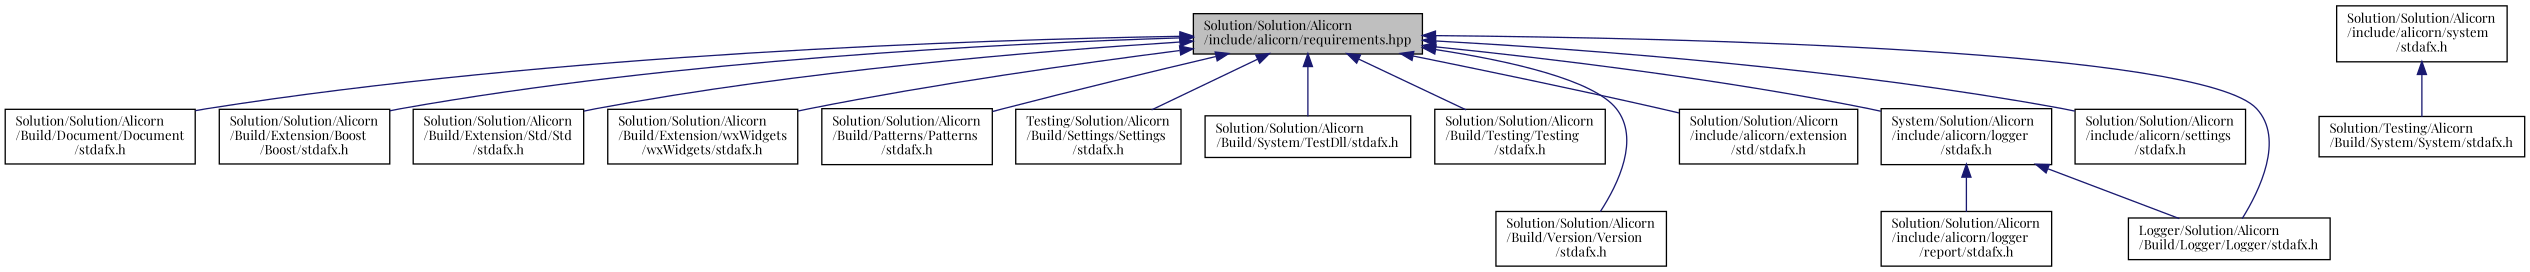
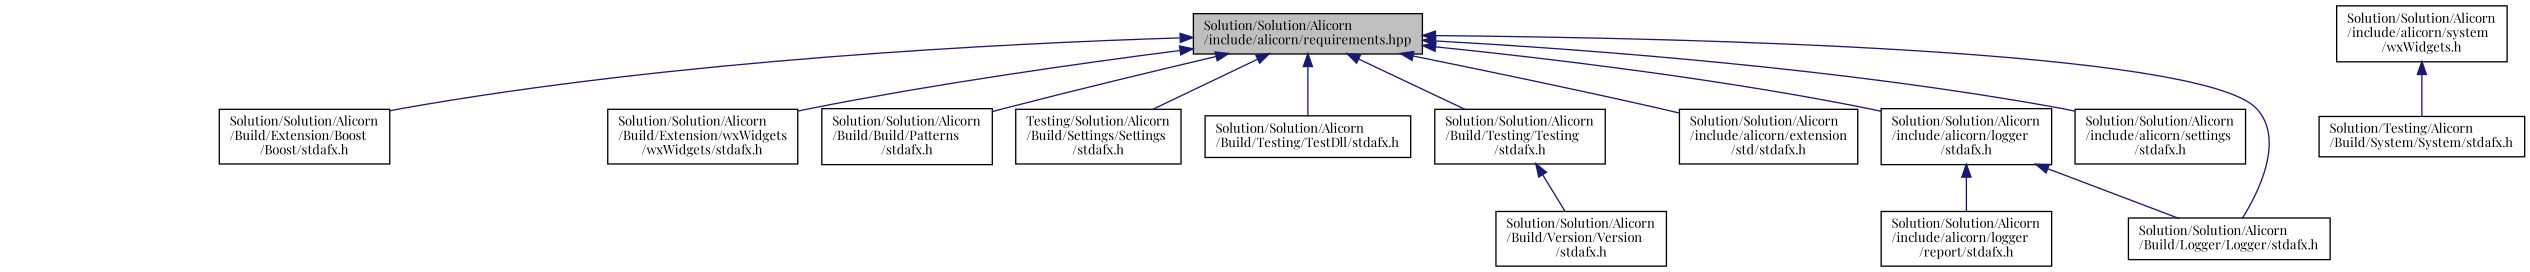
node "Solution/Solution/Alicorn /include/alicorn/system /stdafx.h": label "Solution/Solution/Alicorn /include/alicorn/system /stdafx.h" -> "Solution/Solution/Alicorn /include/alicorn/system /wxWidgets.h"
edge "Solution/Solution/Alicorn /Build/Version/Version /stdafx.h" -> "Solution/Solution/Alicorn /include/alicorn/requirements.hpp": now "Solution/Solution/Alicorn /Build/Version/Version /stdafx.h" -> "Solution/Solution/Alicorn /Build/Testing/Testing /stdafx.h"
node "Solution/Solution/Alicorn /Build/Document/Document /stdafx.h": removed
node "Solution/Solution/Alicorn /Build/Extension/Std/Std /stdafx.h": removed
node "Solution/Solution/Alicorn /Build/Patterns/Patterns /stdafx.h": label "Solution/Solution/Alicorn /Build/Patterns/Patterns /stdafx.h" -> "Solution/Solution/Alicorn /Build/Build/Patterns /stdafx.h"
node "Solution/Solution/Alicorn /Build/System/TestDll/stdafx.h": label "Solution/Solution/Alicorn /Build/System/TestDll/stdafx.h" -> "Solution/Solution/Alicorn /Build/Testing/TestDll/stdafx.h"
node "System/Solution/Alicorn /include/alicorn/logger /stdafx.h": label "System/Solution/Alicorn /include/alicorn/logger /stdafx.h" -> "Solution/Solution/Alicorn /include/alicorn/logger /stdafx.h"
node "Logger/Solution/Alicorn /Build/Logger/Logger/stdafx.h": label "Logger/Solution/Alicorn /Build/Logger/Logger/stdafx.h" -> "Solution/Solution/Alicorn /Build/Logger/Logger/stdafx.h"
